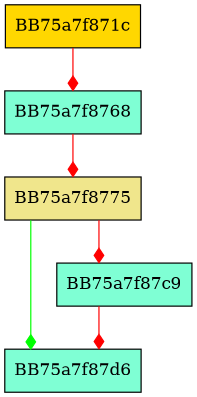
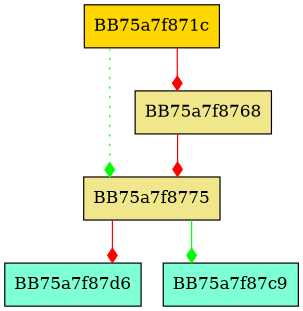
edge "BB75a7f871c" -> "BB75a7f8775": added
node "BB75a7f8768": fillcolor aquamarine -> khaki
edge "BB75a7f8775" -> "BB75a7f87c9": color red -> green
edge "BB75a7f8775" -> "BB75a7f87d6": color green -> red
edge "BB75a7f87c9" -> "BB75a7f87d6": removed
